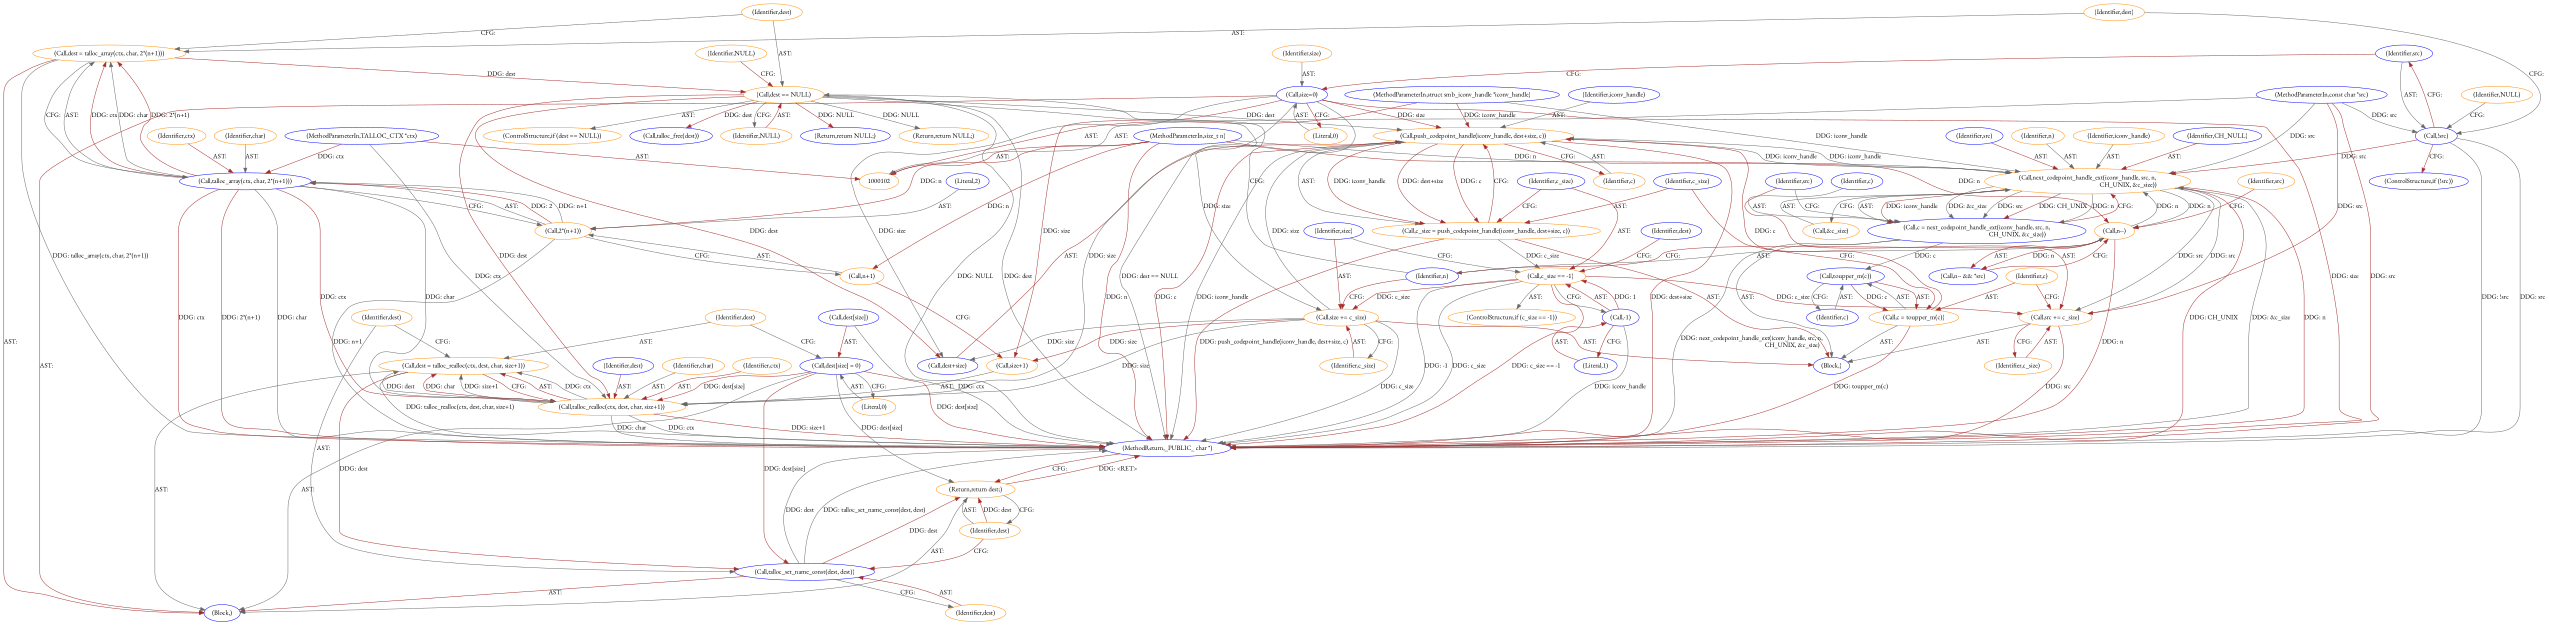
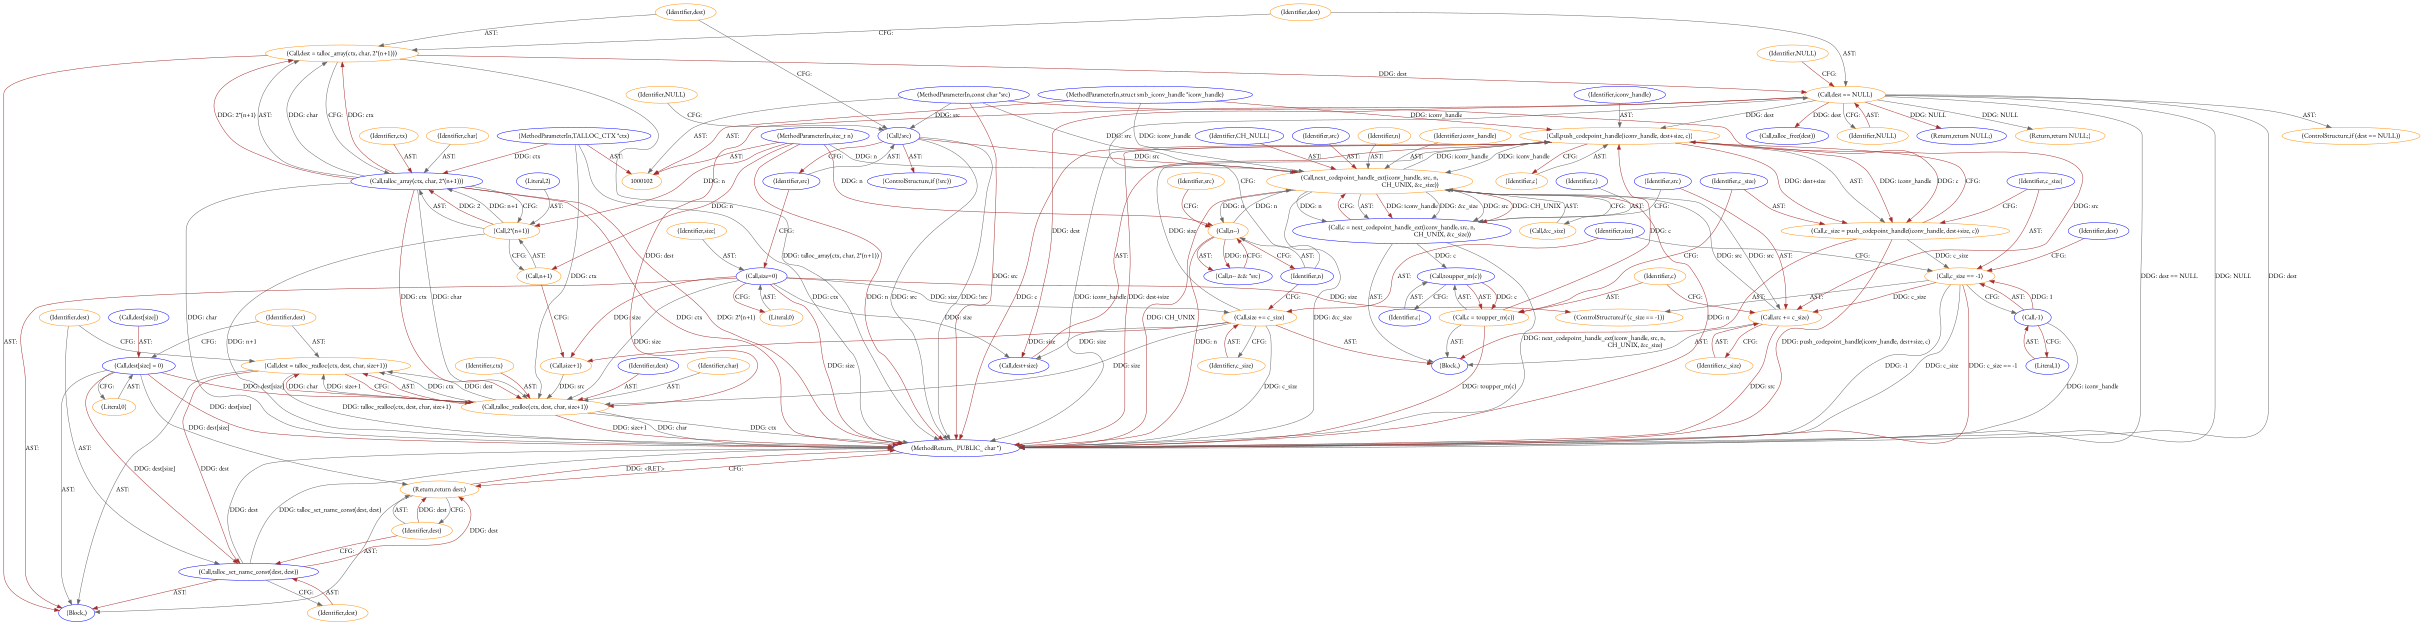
edge "(Call,size=0)" -> "(Call,push_codepoint_handle(iconv_handle, dest+size, c))": now "(Call,size=0)" -> "(ControlStructure,if (c_size == -1))"
edge "(Call,!src)" -> "(ControlStructure,if (!src))": label "CFG: " -> "AST: "
edge "(Call,c_size == -1)" -> "(Call,size += c_size)": removed, label "DDG: c_size"
edge "(Call,size+1)" -> "(Call,talloc_realloc(ctx, dest, char, size+1))": label "AST: " -> "DDG: src"
edge "(Call,dest[size])" -> "(MethodReturn,_PUBLIC_ char *)": now "(MethodParameterIn,TALLOC_CTX *ctx)" -> "(MethodReturn,_PUBLIC_ char *)"
